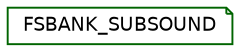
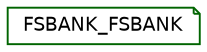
node "FSBANK_SUBSOUND": label "FSBANK_SUBSOUND" -> "FSBANK_FSBANK"
